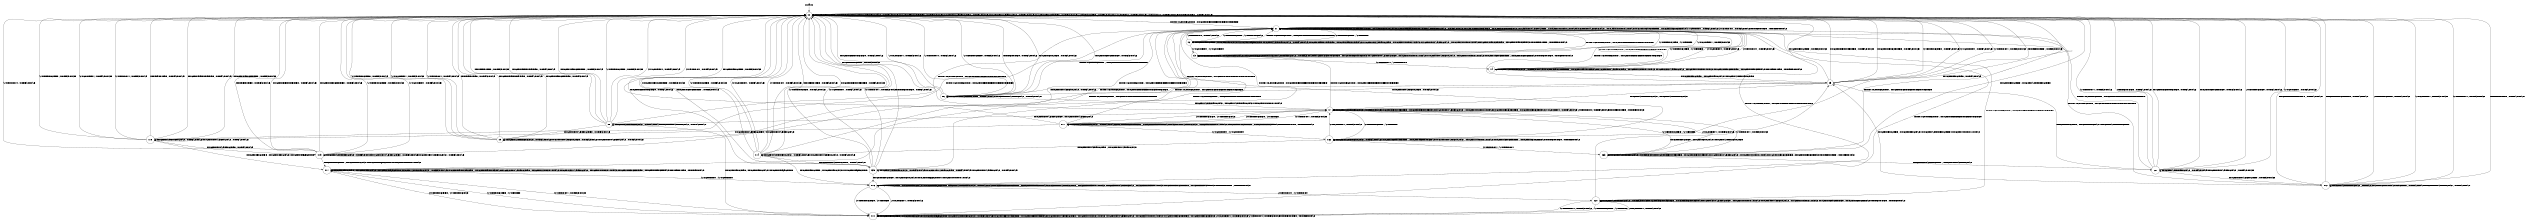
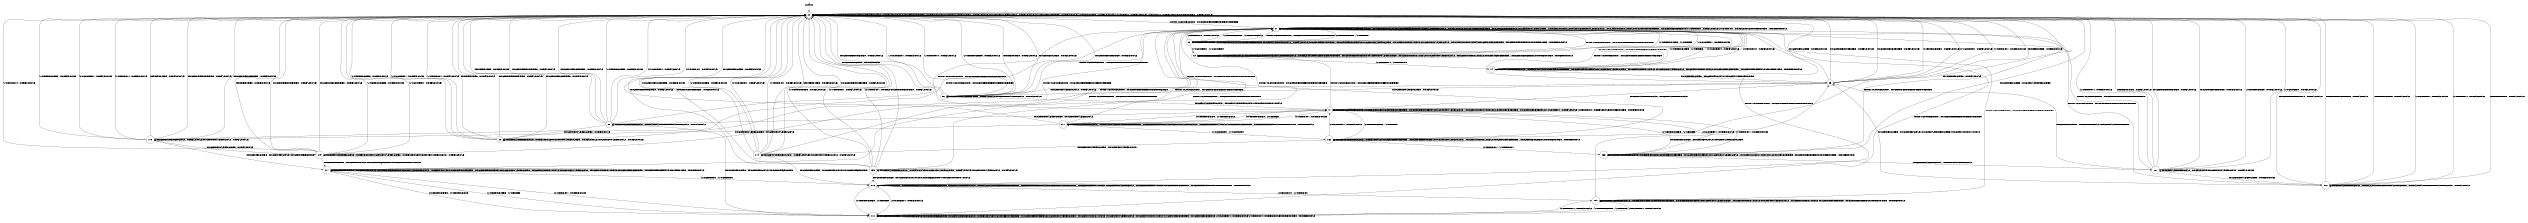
edge "s9" -> "s1": reversed
edge "s14" -> "s35": removed, label "LL_CTRL_PAUSE_ENC_REQ / NORESPONSE"
node "s20": label "s20" -> "s90"
